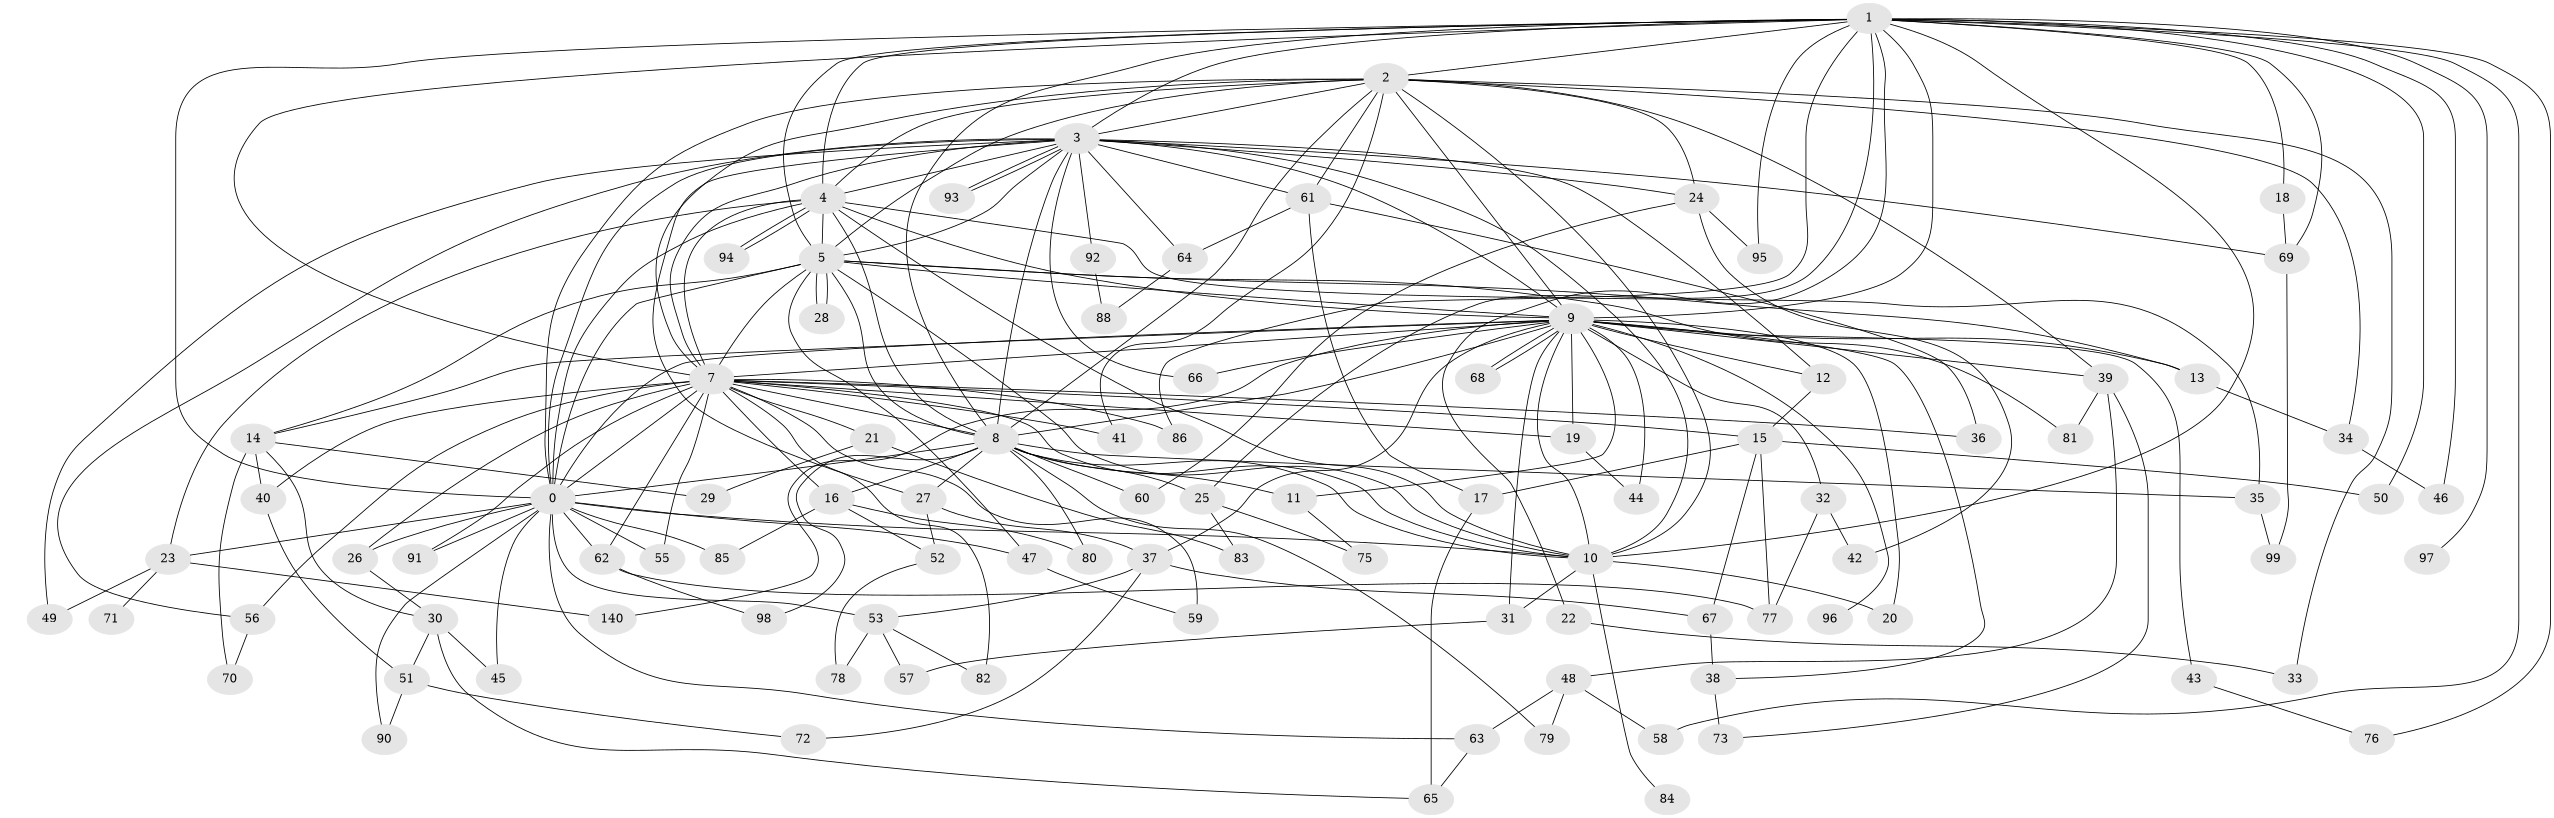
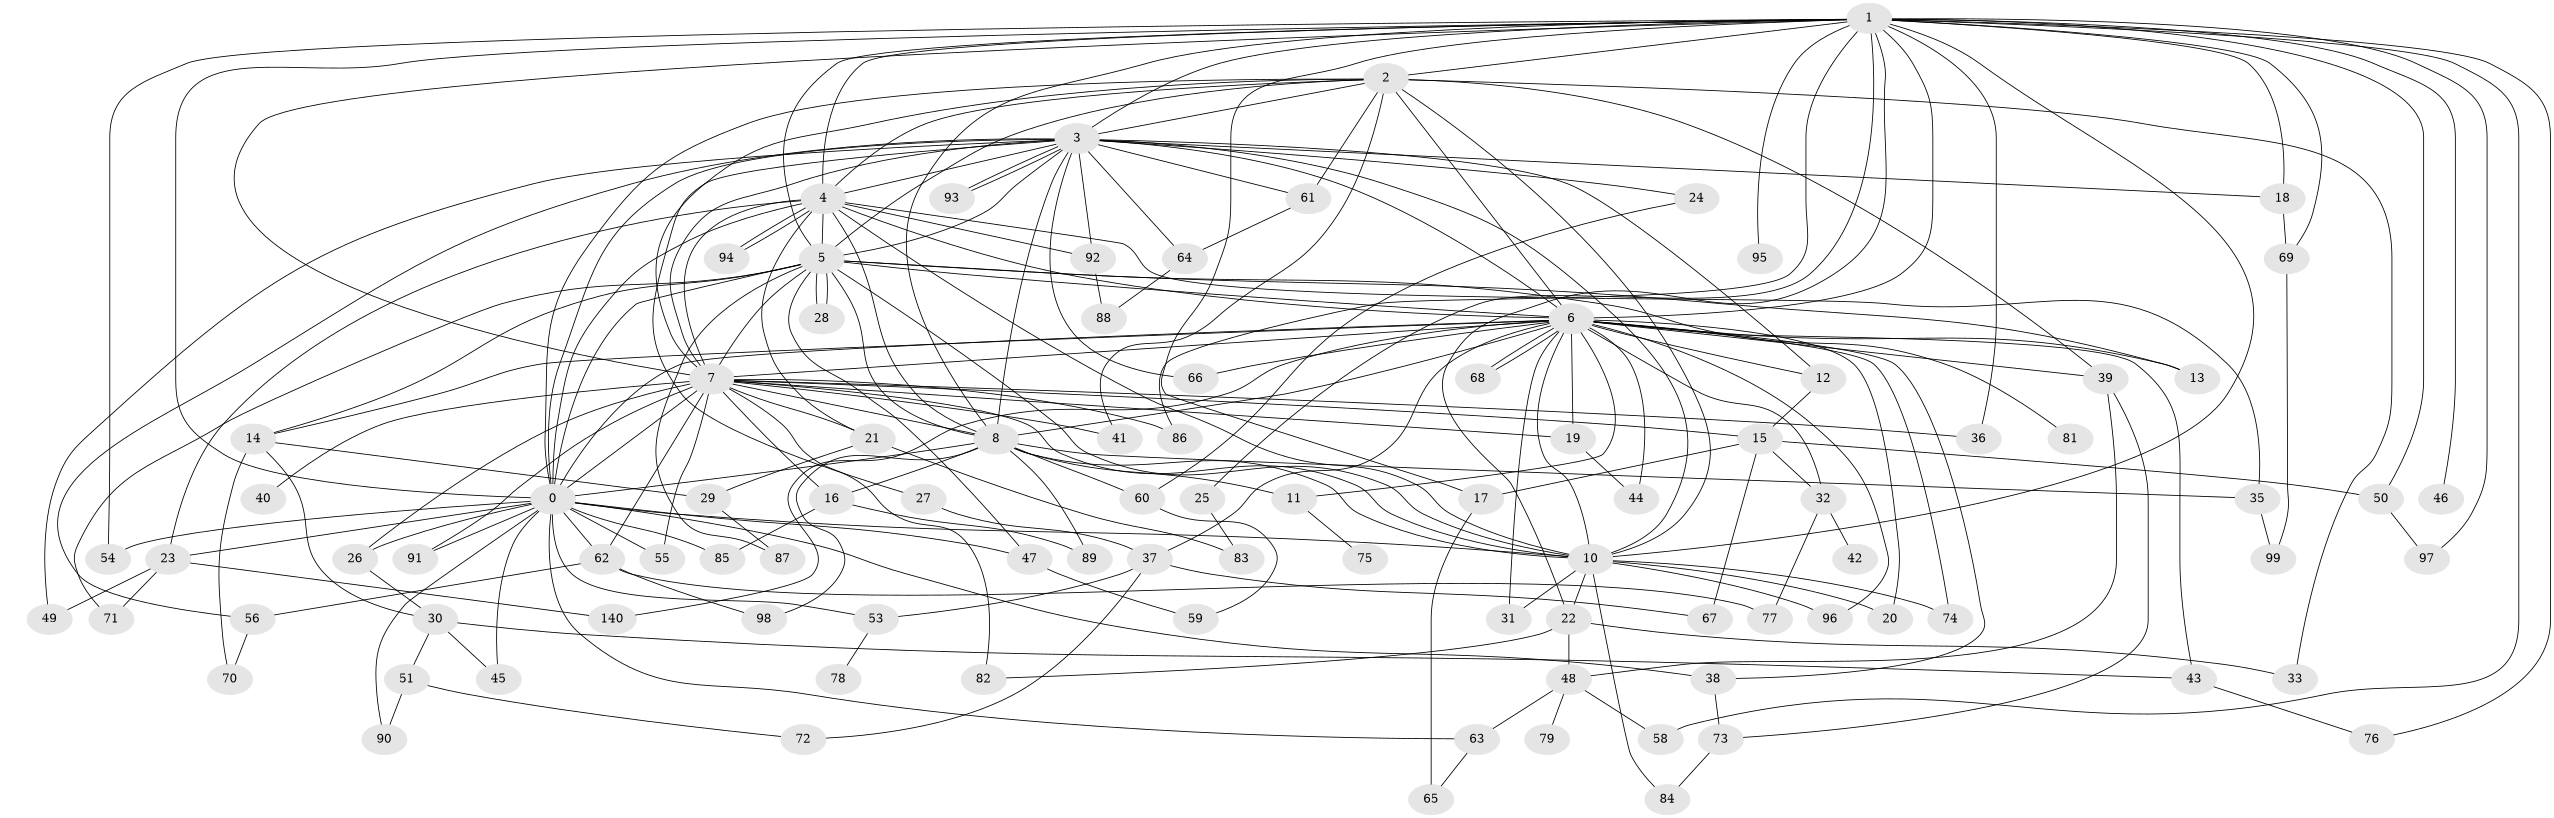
edge "2" -- "24": removed
edge "3" -- "69": now "3" -- "18"
edge "24" -- "95": removed
edge "4" -- "92": added
edge "2" -- "8": removed
edge "61" -- "36": now "1" -- "36"
node "9": label "9" -> "6"
edge "4" -- "21": added
edge "24" -- "42": removed
edge "5" -- "71": added
edge "61" -- "17": now "1" -- "17"
edge "39" -- "81": removed
node "34": removed
edge "7" -- "56": now "62" -- "56"
edge "8" -- "27": removed
edge "8" -- "25": removed
edge "14" -- "40": removed
edge "7" -- "59": now "60" -- "59"
edge "25" -- "75": removed
edge "15" -- "77": now "15" -- "32"
edge "50" -- "97": added
edge "8" -- "79": removed
node "54": added
node "87": added
node "52": removed
node "80": label "80" -> "89"
edge "10" -- "96": added
edge "10" -- "22": added
edge "40" -- "51": removed
node "74": added
edge "53" -- "82": now "22" -- "82"
edge "22" -- "48": added
edge "67" -- "38": now "0" -- "38"
node "57": removed
edge "30" -- "65": now "30" -- "43"
edge "73" -- "84": added
